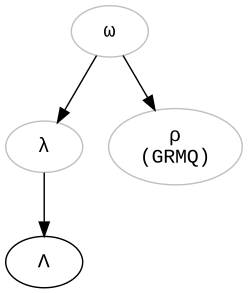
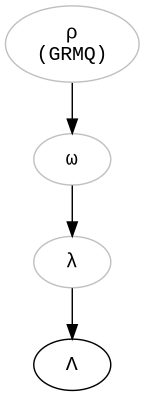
edge "ω" -> "ρ (GRMQ)": reversed
